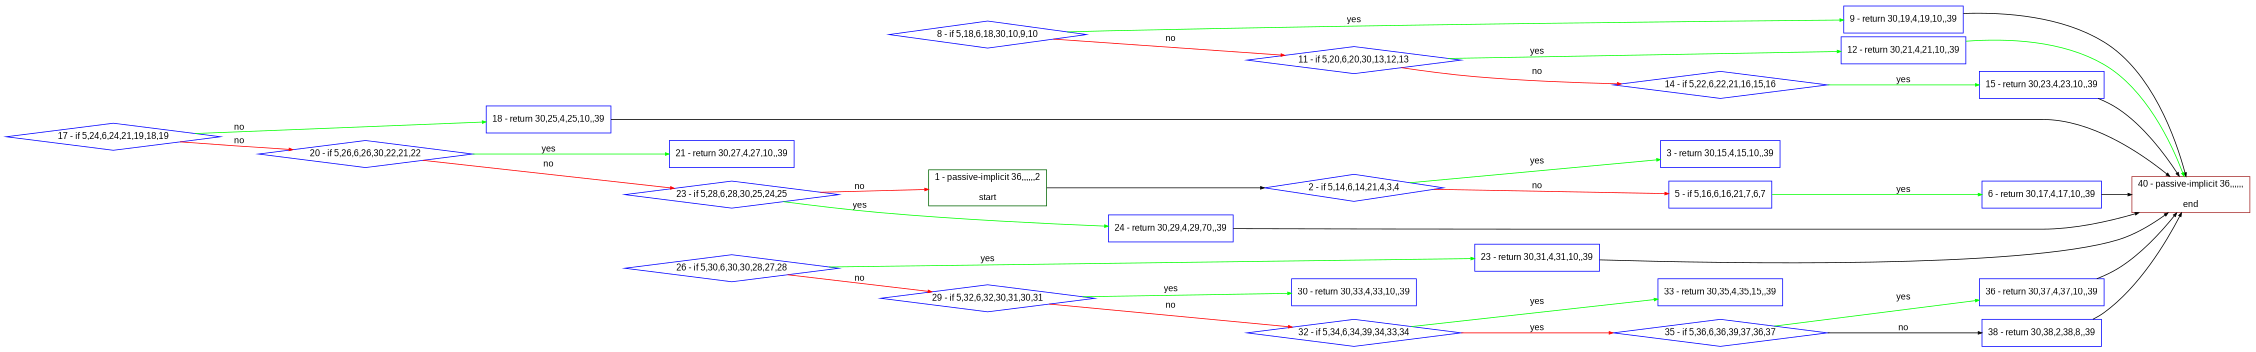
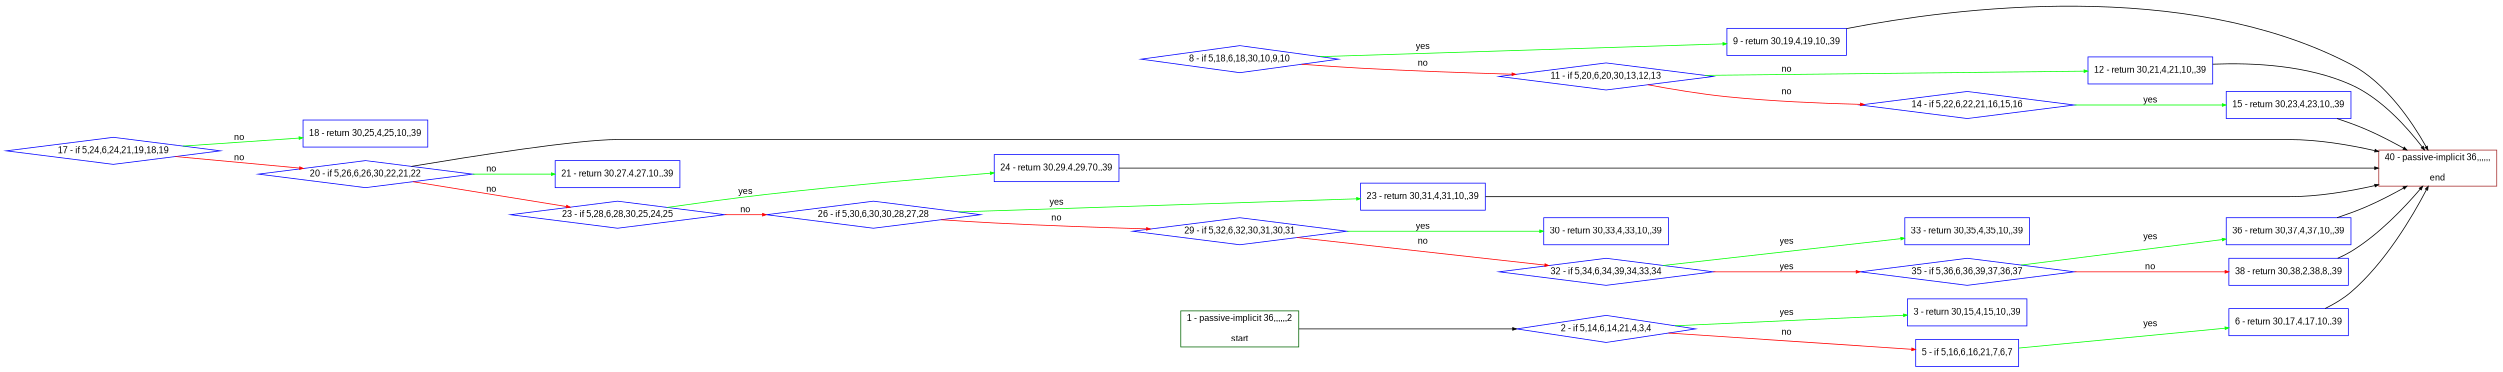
edge "11 - if 5,20,6,20,30,13,12,13" -> "12 - return 30,21,4,21,10,,39": label "yes" -> "no"
edge "12 - return 30,21,4,21,10,,39" -> "40 - passive-implicit 36,,,,,, end": color #00ff00 -> #000000
edge "18 - return 30,25,4,25,10,,39" -> "40 - passive-implicit 36,,,,,, end": now "20 - if 5,26,6,26,30,22,21,22" -> "40 - passive-implicit 36,,,,,, end"
edge "20 - if 5,26,6,26,30,22,21,22" -> "21 - return 30,27,4,27,10,,39": label "yes" -> "no"
edge "23 - if 5,28,6,28,30,25,24,25" -> "1 - passive-implicit 36,,,,,,2 start": now "23 - if 5,28,6,28,30,25,24,25" -> "26 - if 5,30,6,30,30,28,27,28"
node "33 - return 30,35,4,35,15,,39": label "33 - return 30,35,4,35,15,,39" -> "33 - return 30,35,4,35,10,,39"
edge "35 - if 5,36,6,36,39,37,36,37" -> "38 - return 30,38,2,38,8,,39": color #000000 -> #ff0000
